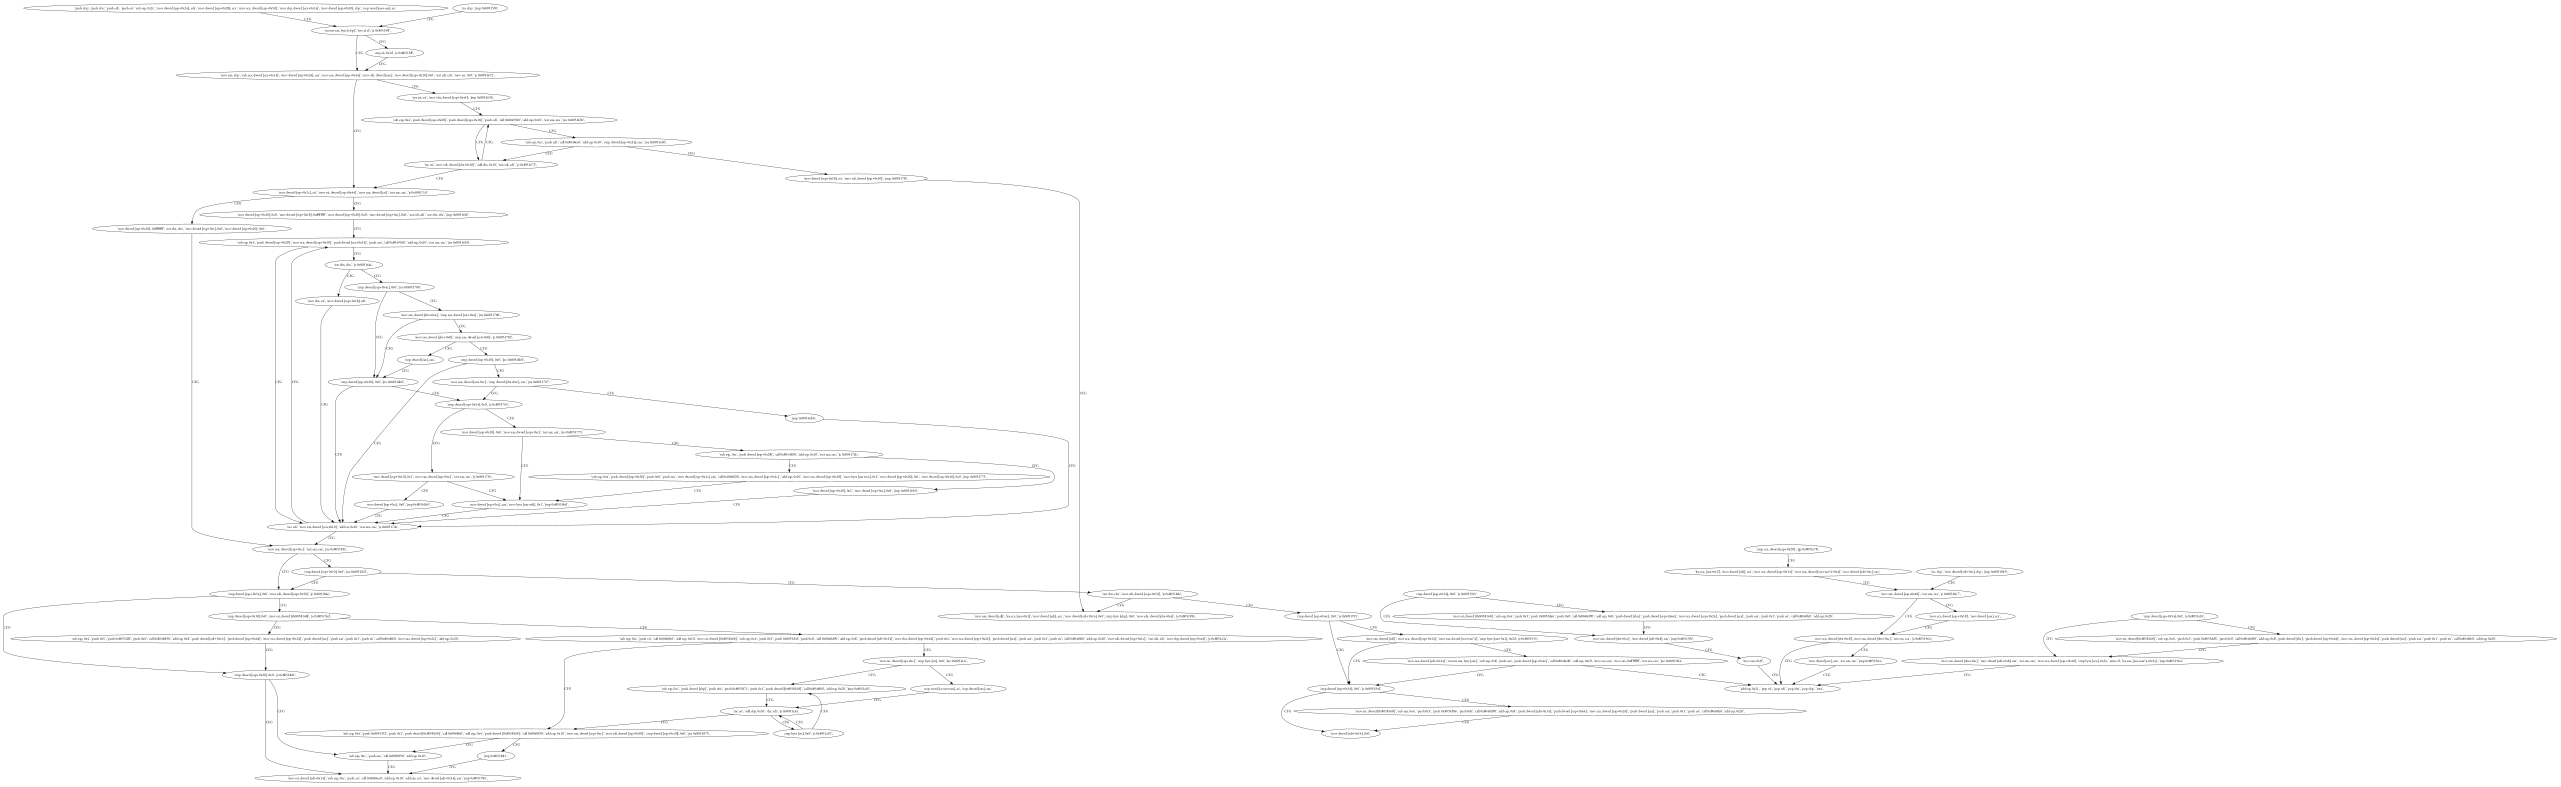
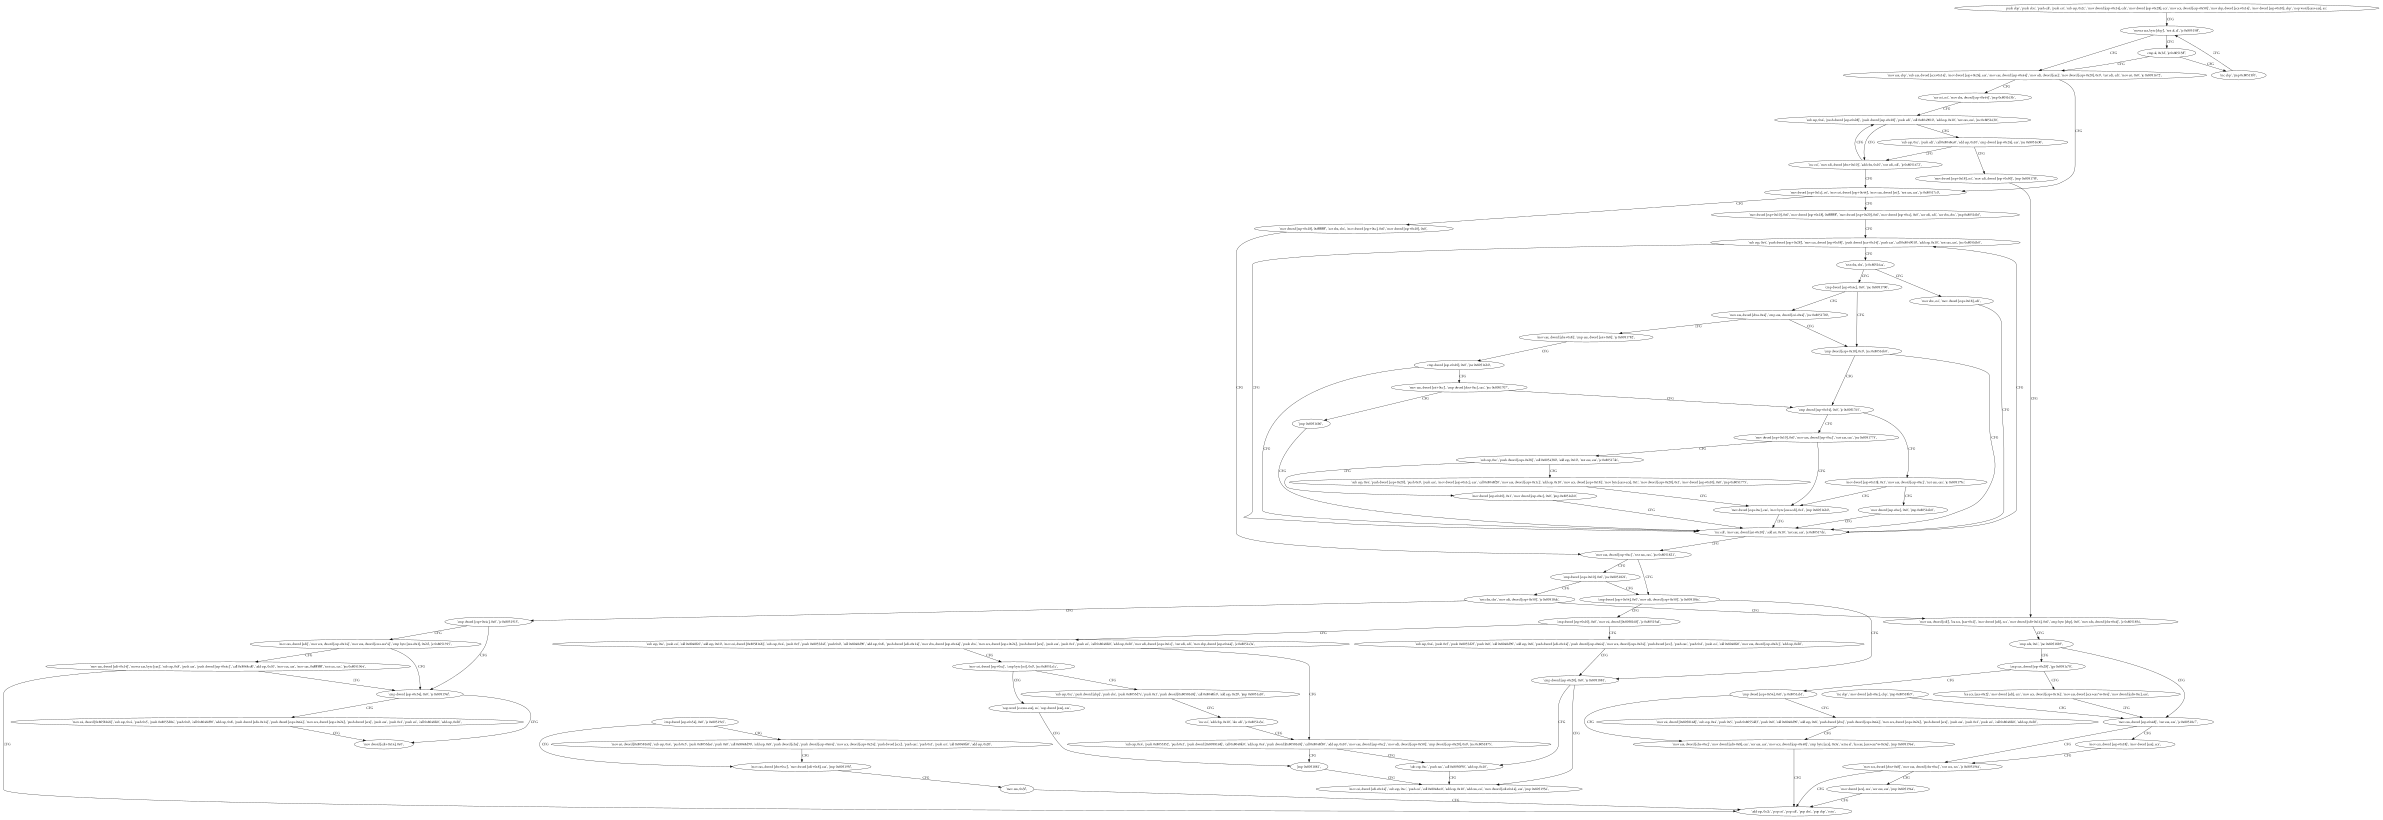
edge "'cmp al, 0x3d', 'je 0x80515ff'," -> "'inc ebp', 'jmp 0x80515f0',": added, label "CFG"
node "'nop dword [eax], eax',": removed
node "'cmp edx, 0x1', 'jne 0x80518b9',": added
edge "'cmp ecx, dword [esp+0x28]', 'jge 0x8051a78'," -> "'cmp dword [esp+0x54], 0x0', 'je 0x8051ab1',": added, label "CFG"
edge "'nop word [cs:eax+eax], ax', 'nop dword [eax], eax'," -> "'inc esi', 'add ebp, 0x10', 'dec edi', 'je 0x8051a3a',": now "'nop word [cs:eax+eax], ax', 'nop dword [eax], eax'," -> "'jmp 0x8051881',"
node "'cmp byte [esi], 0x0', 'je 0x8051a10',": removed
